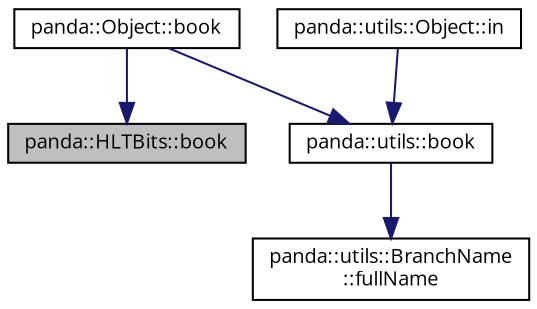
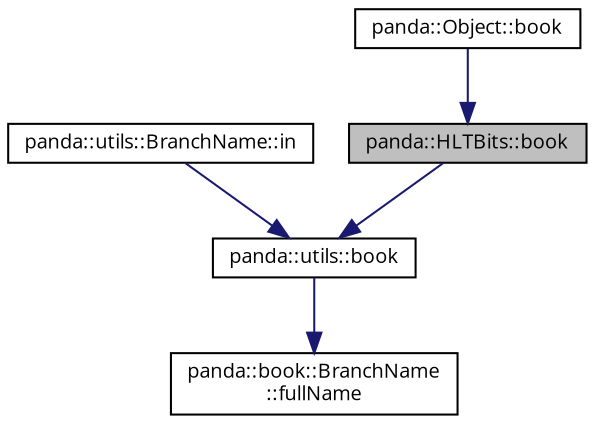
node "panda::utils::Object::in": label "panda::utils::Object::in" -> "panda::utils::BranchName::in"
edge "panda::Object::book" -> "panda::utils::book": now "panda::HLTBits::book" -> "panda::utils::book"
node "panda::utils::BranchName ::fullName": label "panda::utils::BranchName ::fullName" -> "panda::book::BranchName ::fullName"
